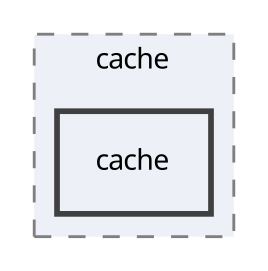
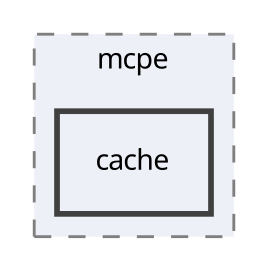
cluster "cache": label "cache" -> "mcpe"
